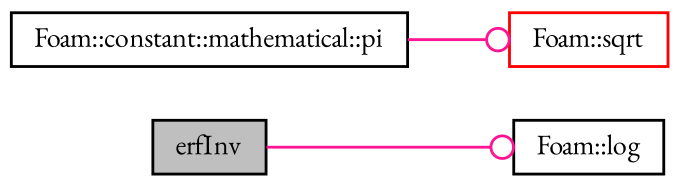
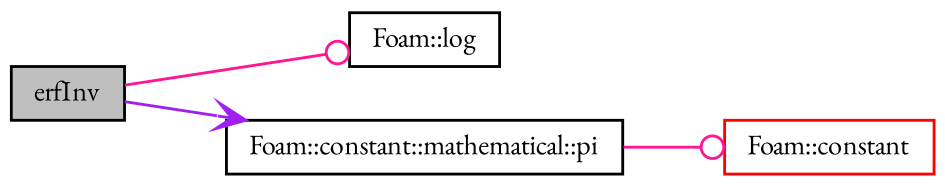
node "Foam::sqrt": label "Foam::sqrt" -> "Foam::constant"
edge "erfInv" -> "Foam::constant::mathematical::pi": added
